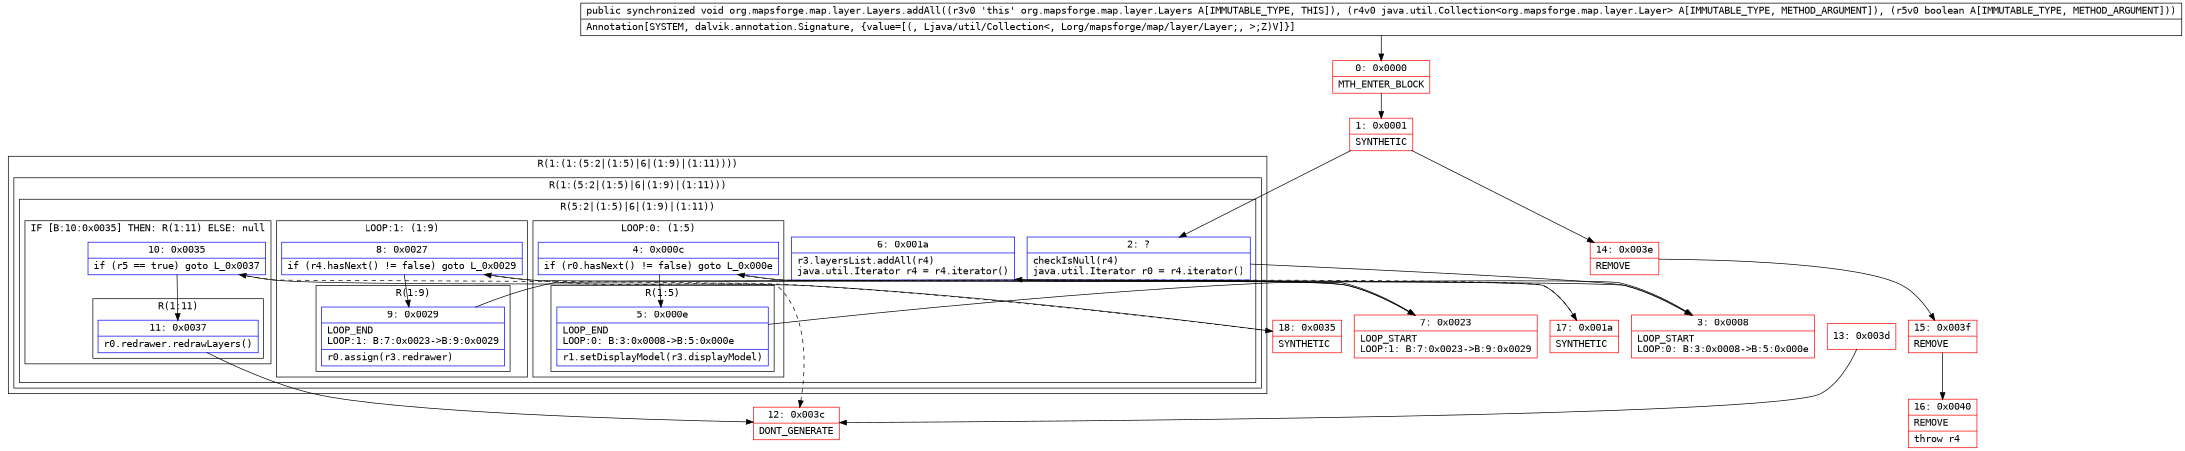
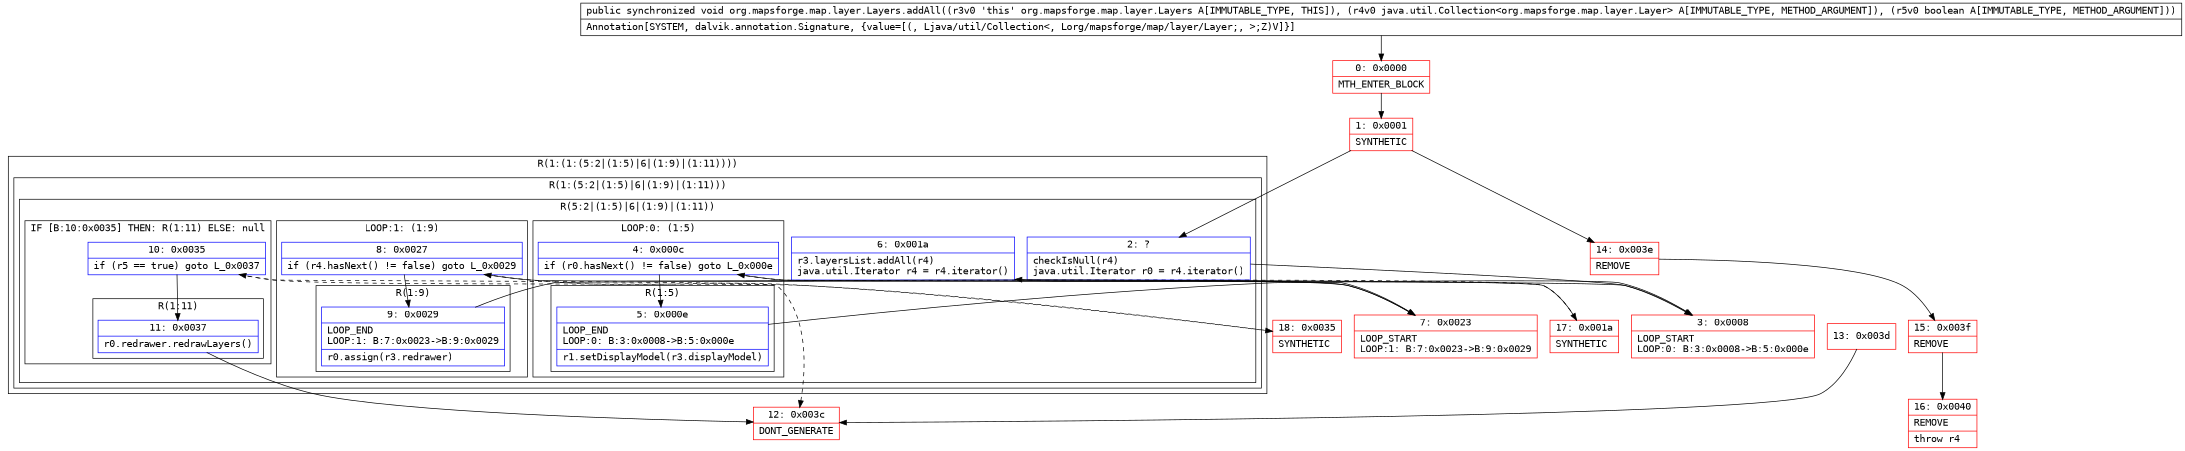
edge "18: 0x0035" -> "10: 0x0035": style solid -> dashed
